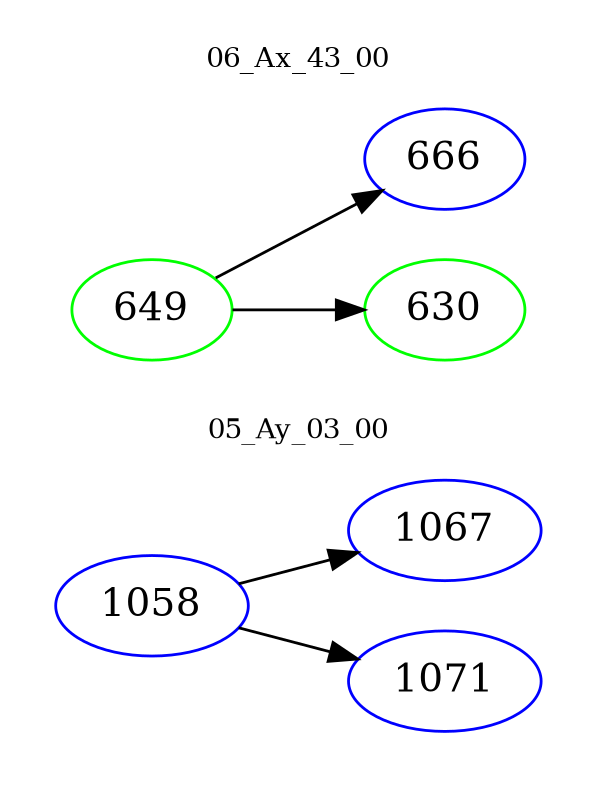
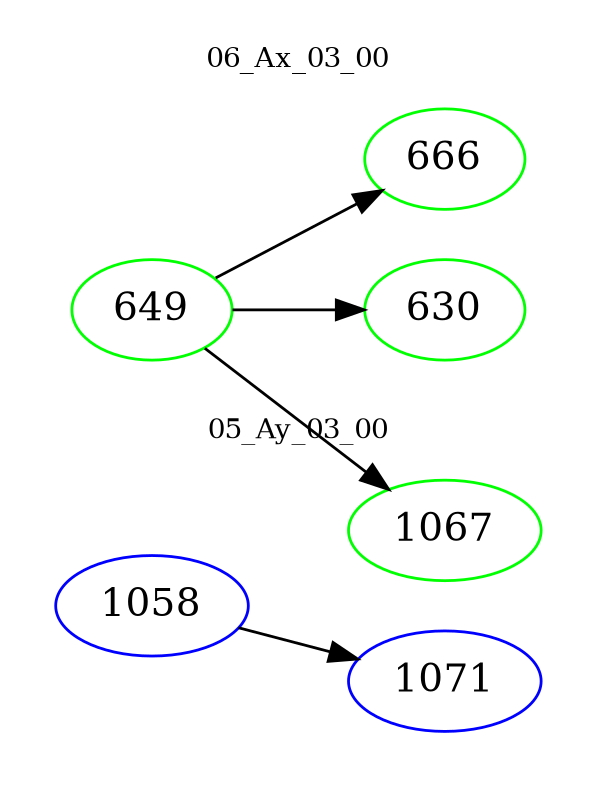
cluster "06_Ax_43_00": label "06_Ax_43_00" -> "06_Ax_03_00"
node "666": color blue -> green
node "1067": color blue -> green
edge "1058" -> "1067": now "649" -> "1067"
